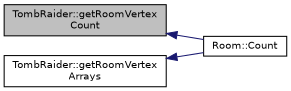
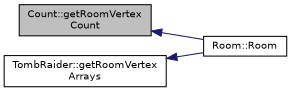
node "TombRaider::getRoomVertex Count": label "TombRaider::getRoomVertex Count" -> "Count::getRoomVertex Count"
node "Room::Count": label "Room::Count" -> "Room::Room"
